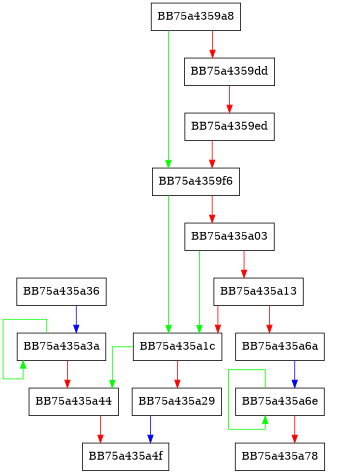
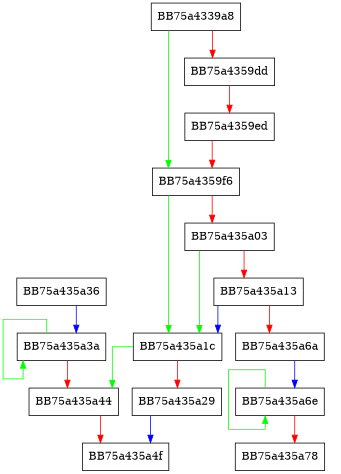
node "BB75a4359a8": label "BB75a4359a8" -> "BB75a4339a8"
edge "BB75a435a13" -> "BB75a435a1c": color red -> blue
